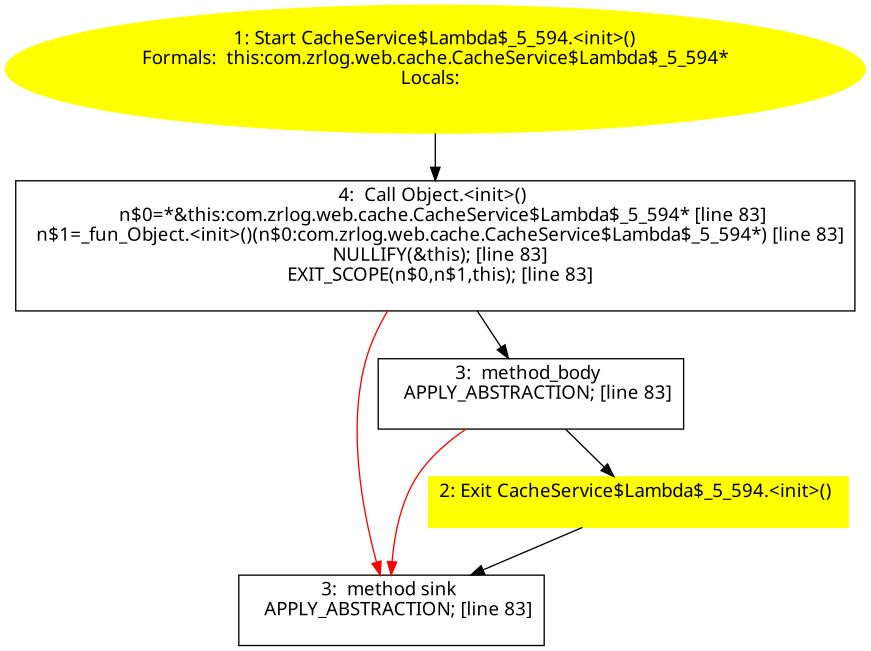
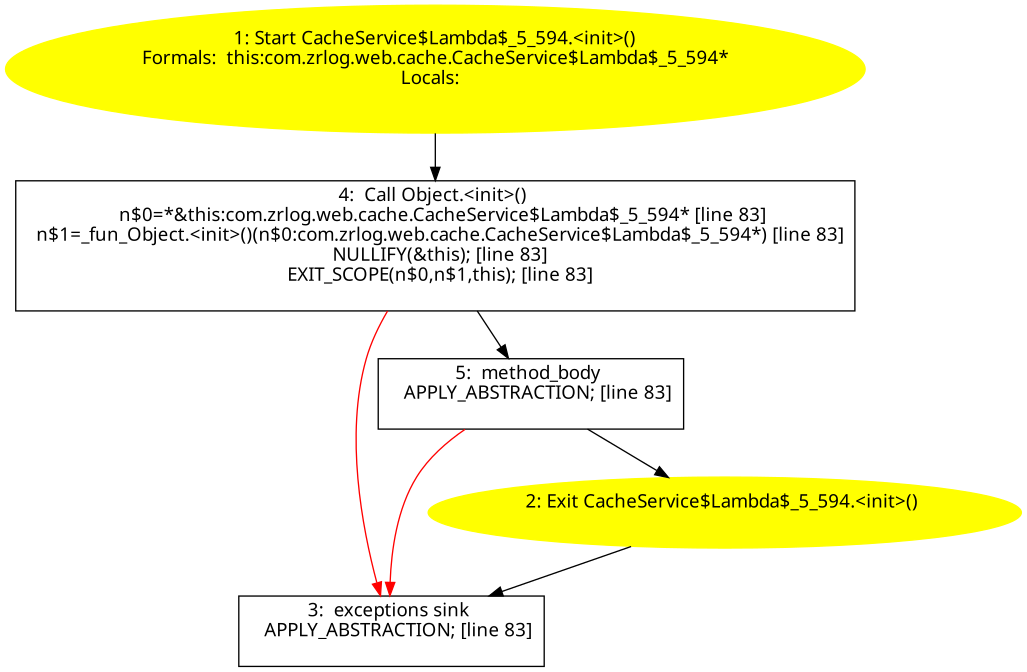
node "3:  method_body APPLY_ABSTRACTION; [line 83]": label "3:  method_body APPLY_ABSTRACTION; [line 83]" -> "5:  method_body APPLY_ABSTRACTION; [line 83]"
node "2: Exit CacheService$Lambda$_5_594.<init>()": shape box -> ellipse
node "3:  method sink APPLY_ABSTRACTION; [line 83]": label "3:  method sink APPLY_ABSTRACTION; [line 83]" -> "3:  exceptions sink APPLY_ABSTRACTION; [line 83]"
